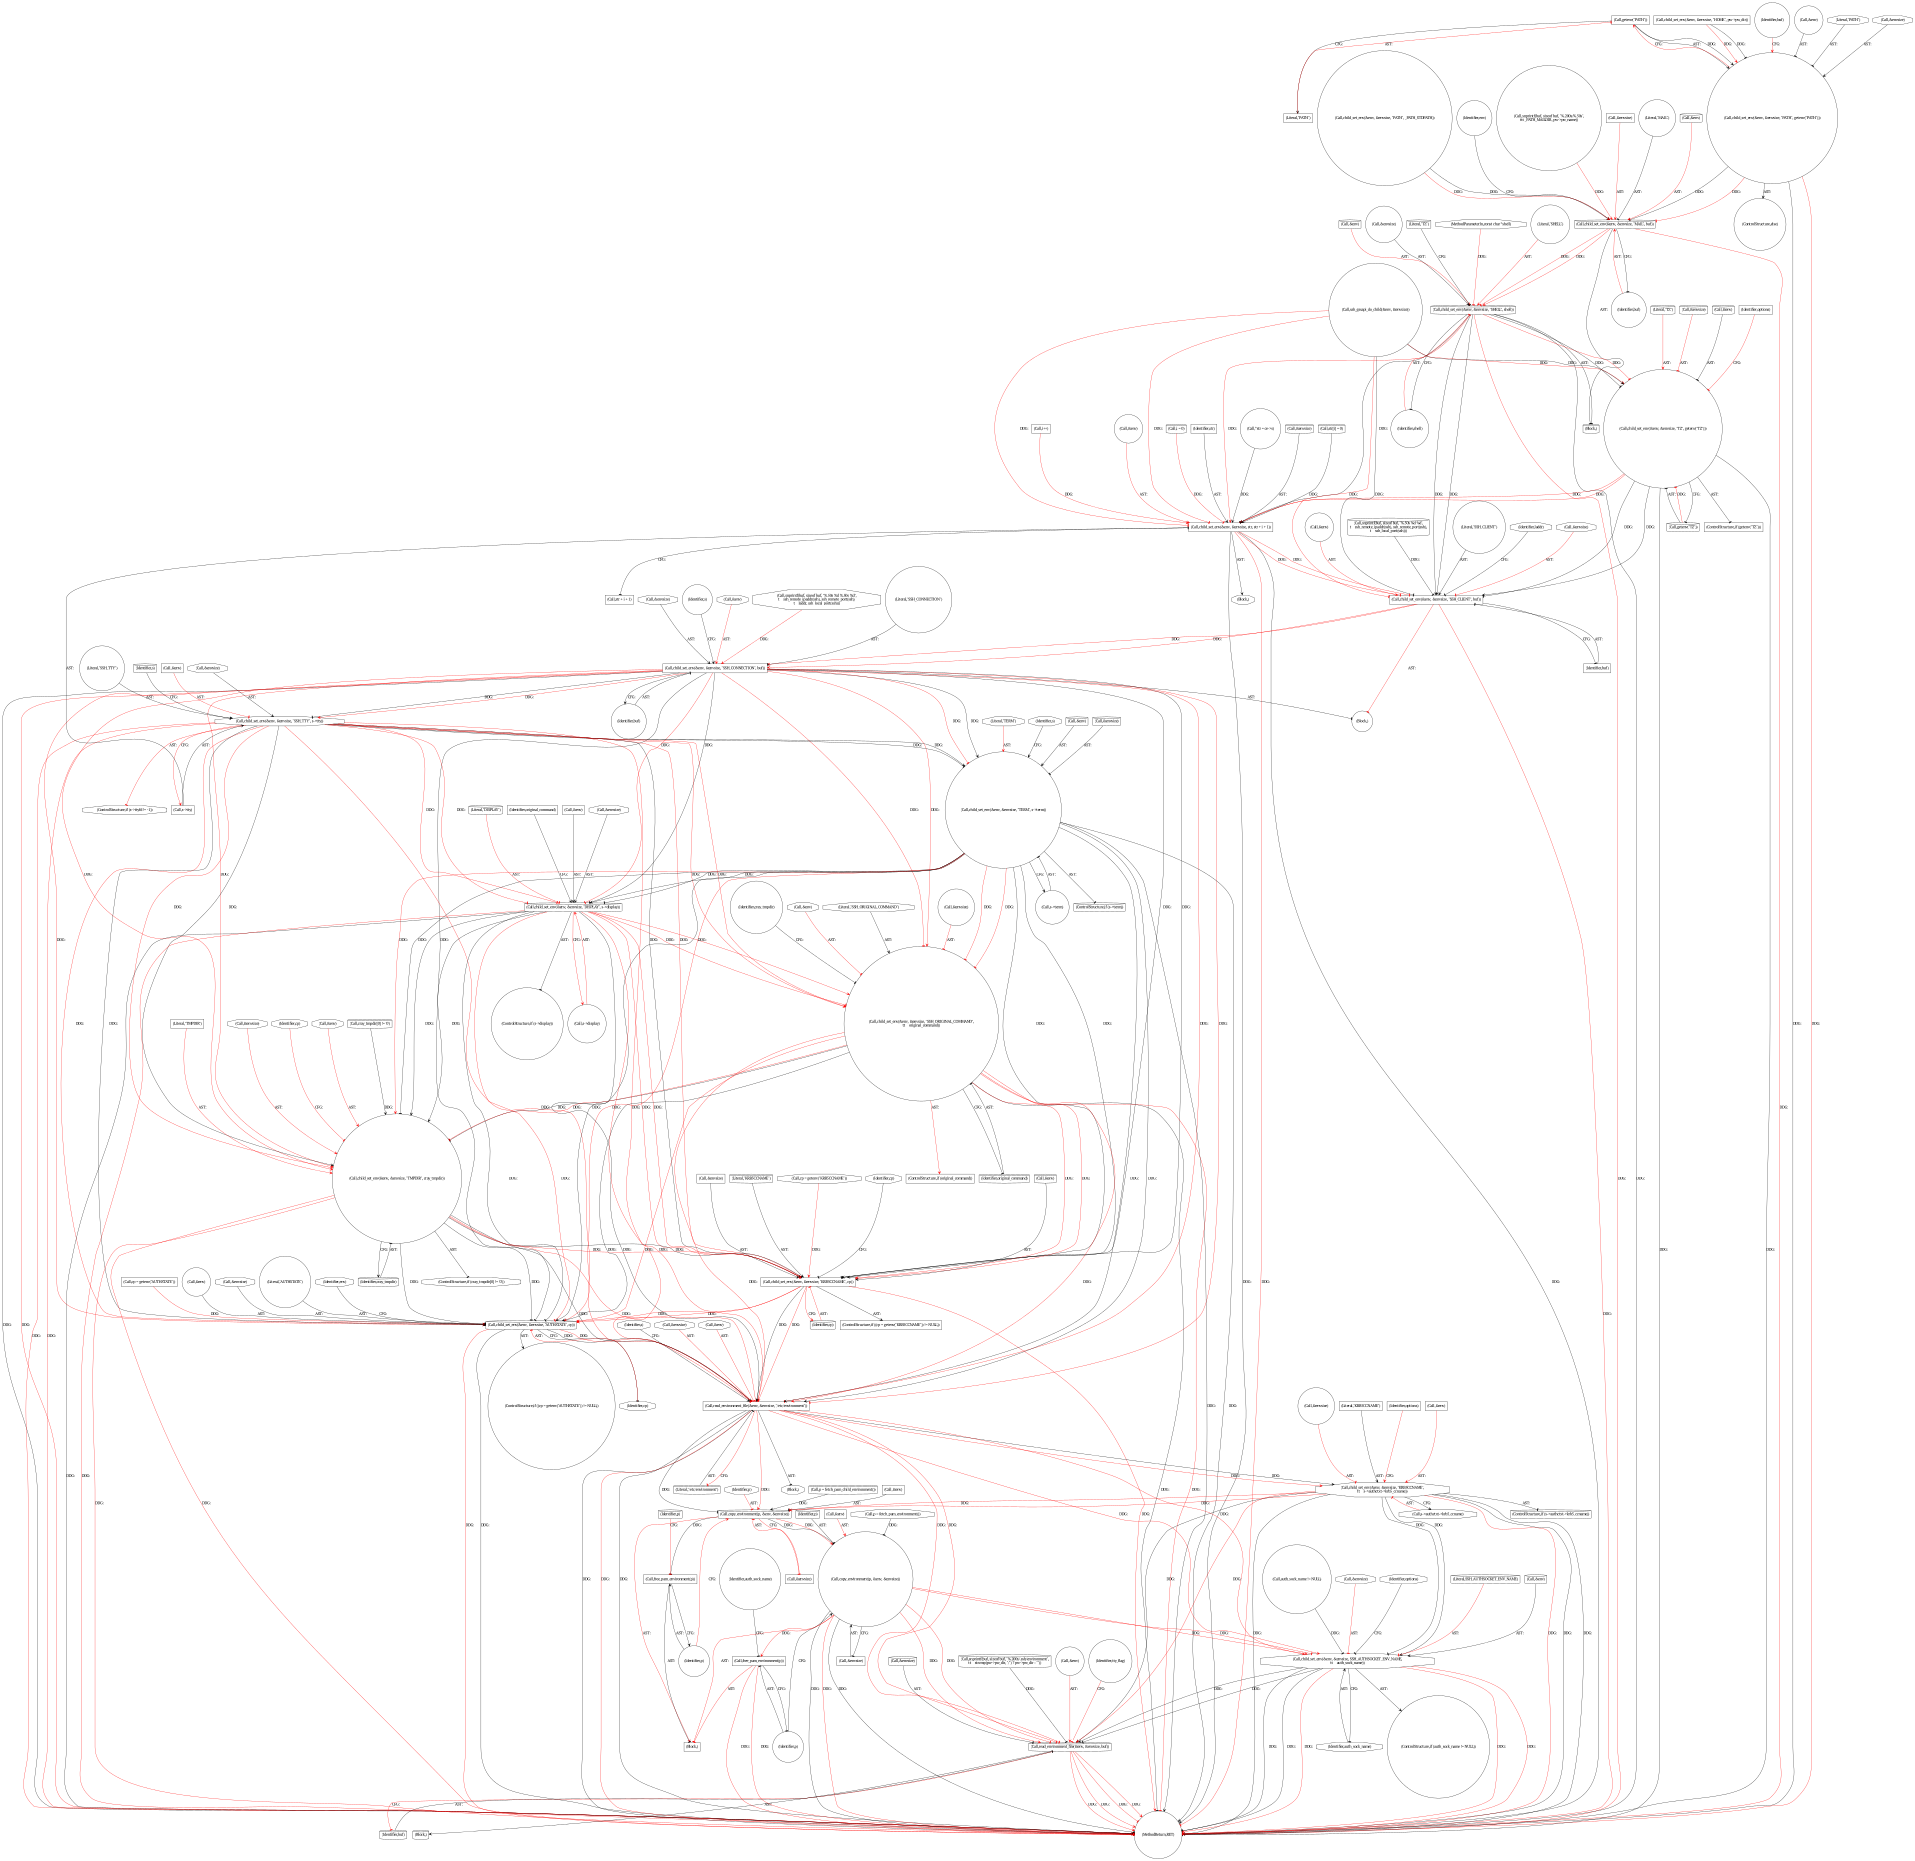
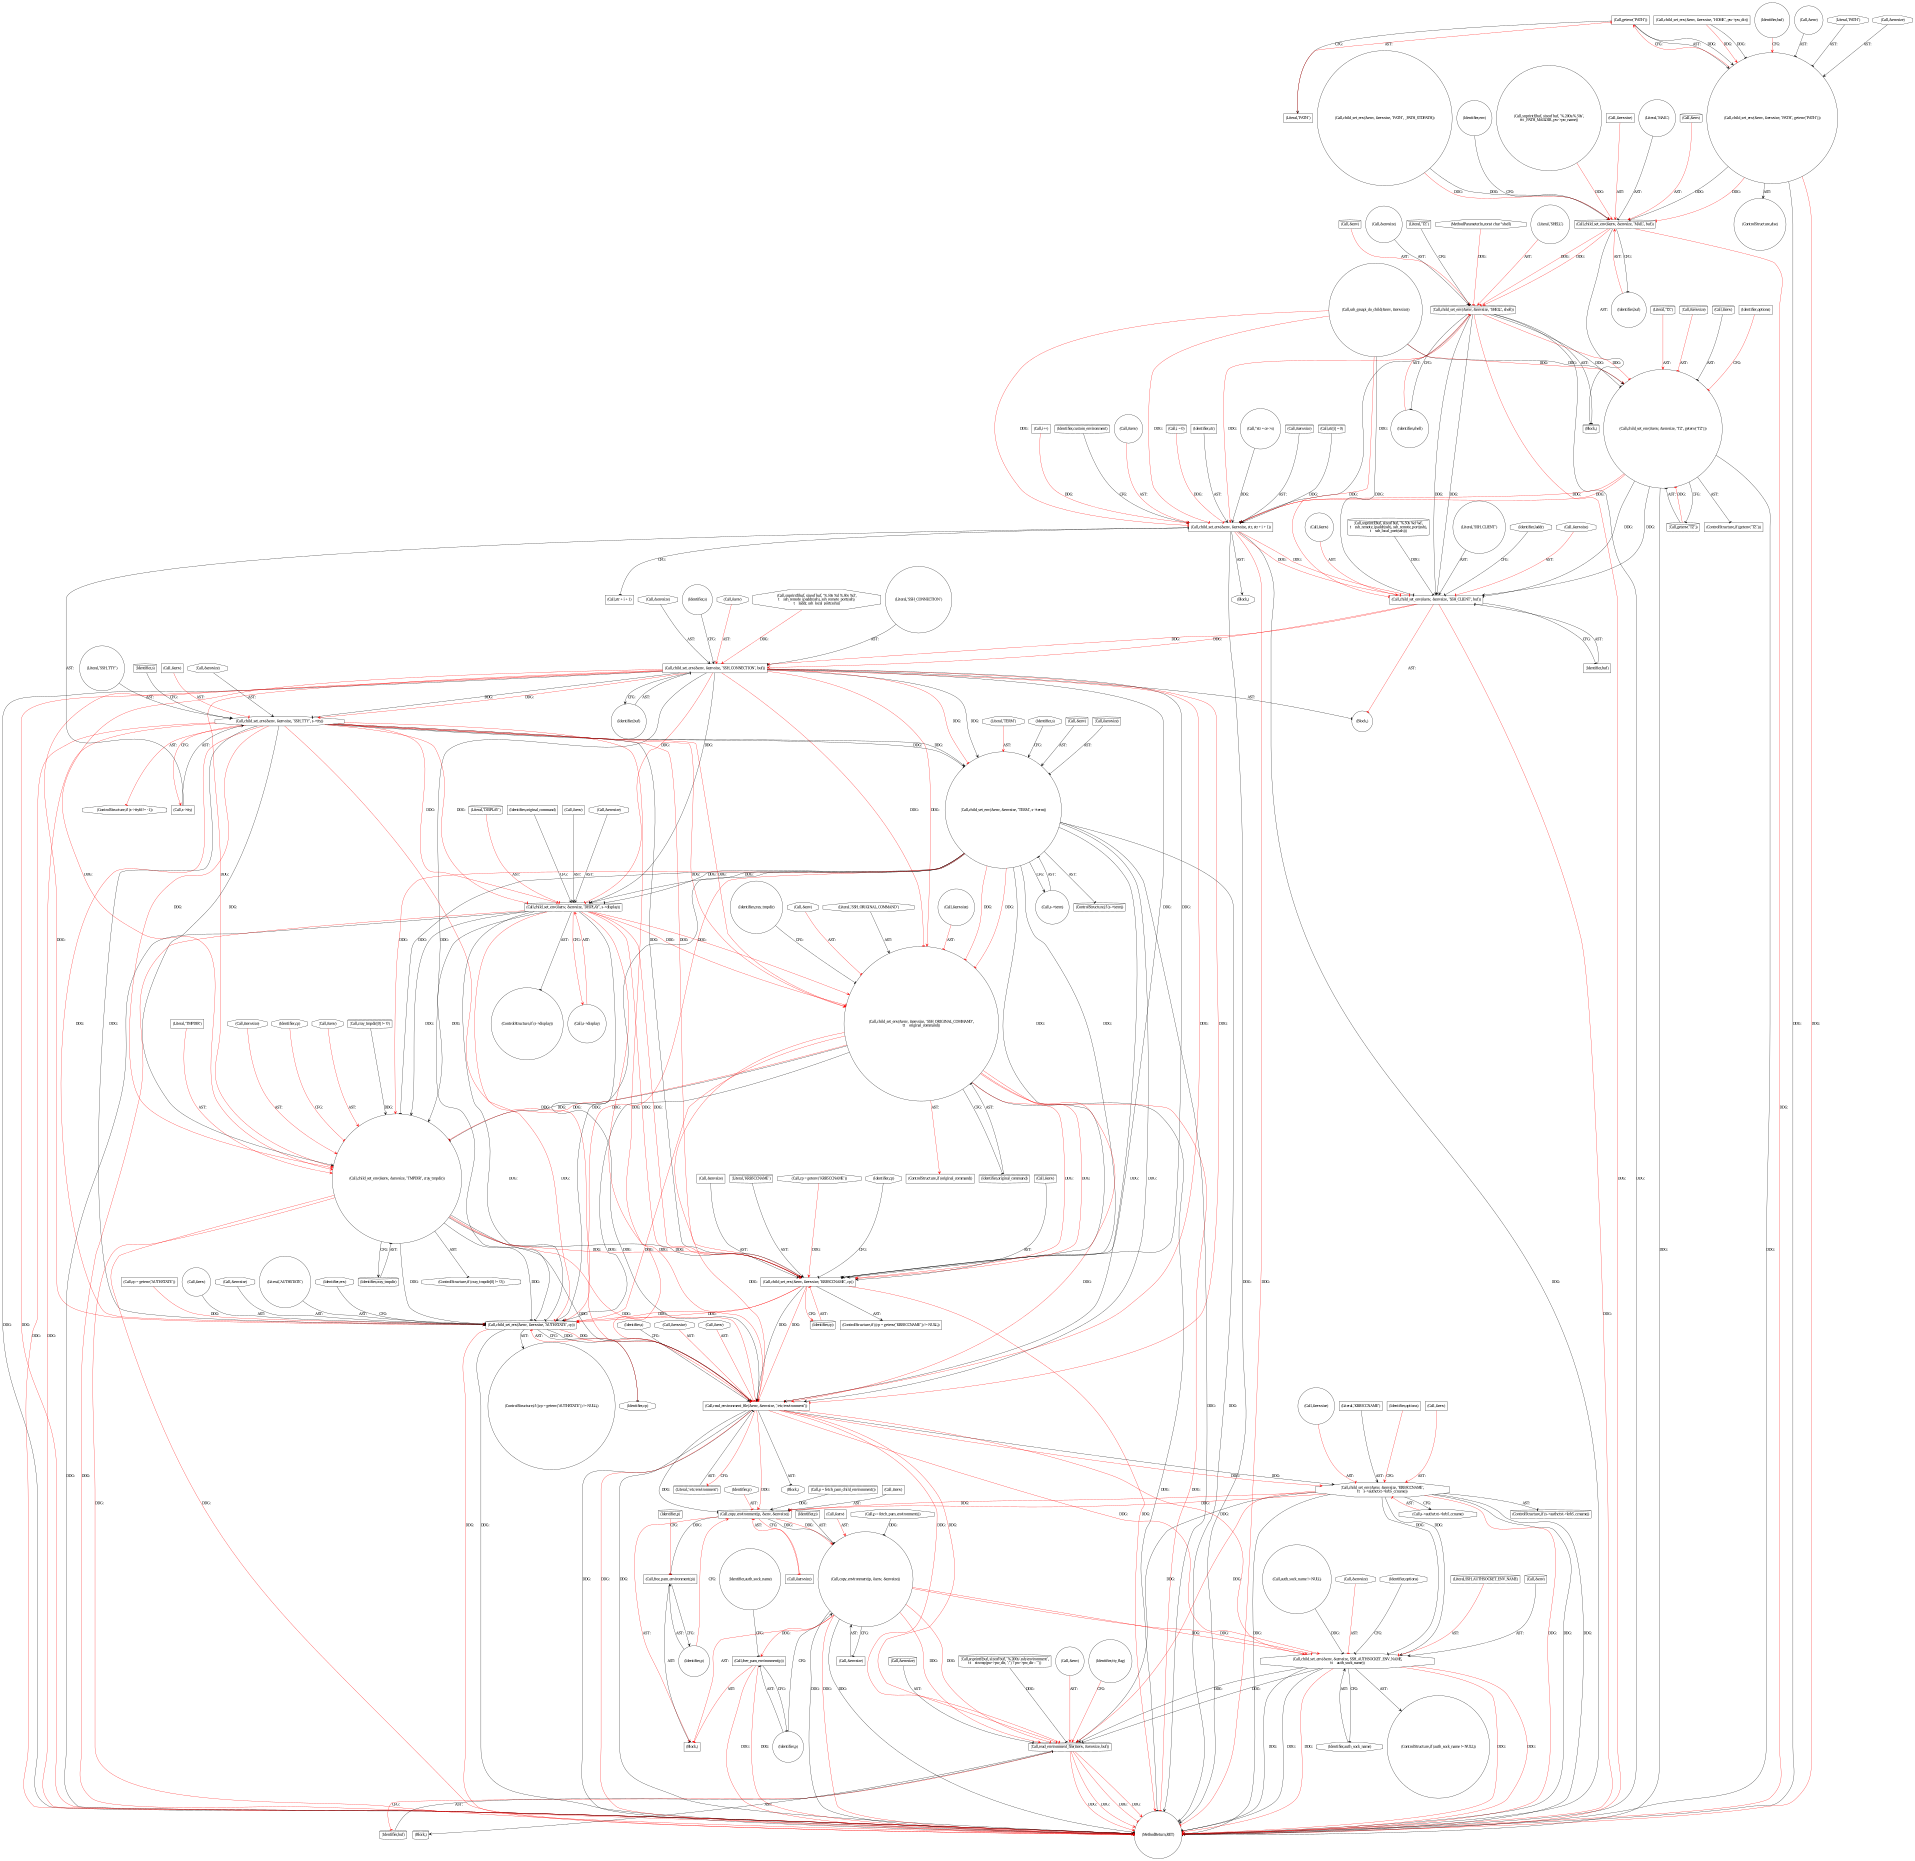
node "(Identifier,custom_environment)": added
edge "(Identifier,tty_flag)" -> "(Call,read_environment_file(&env, &envsize, buf))": arrowhead tee -> vee
